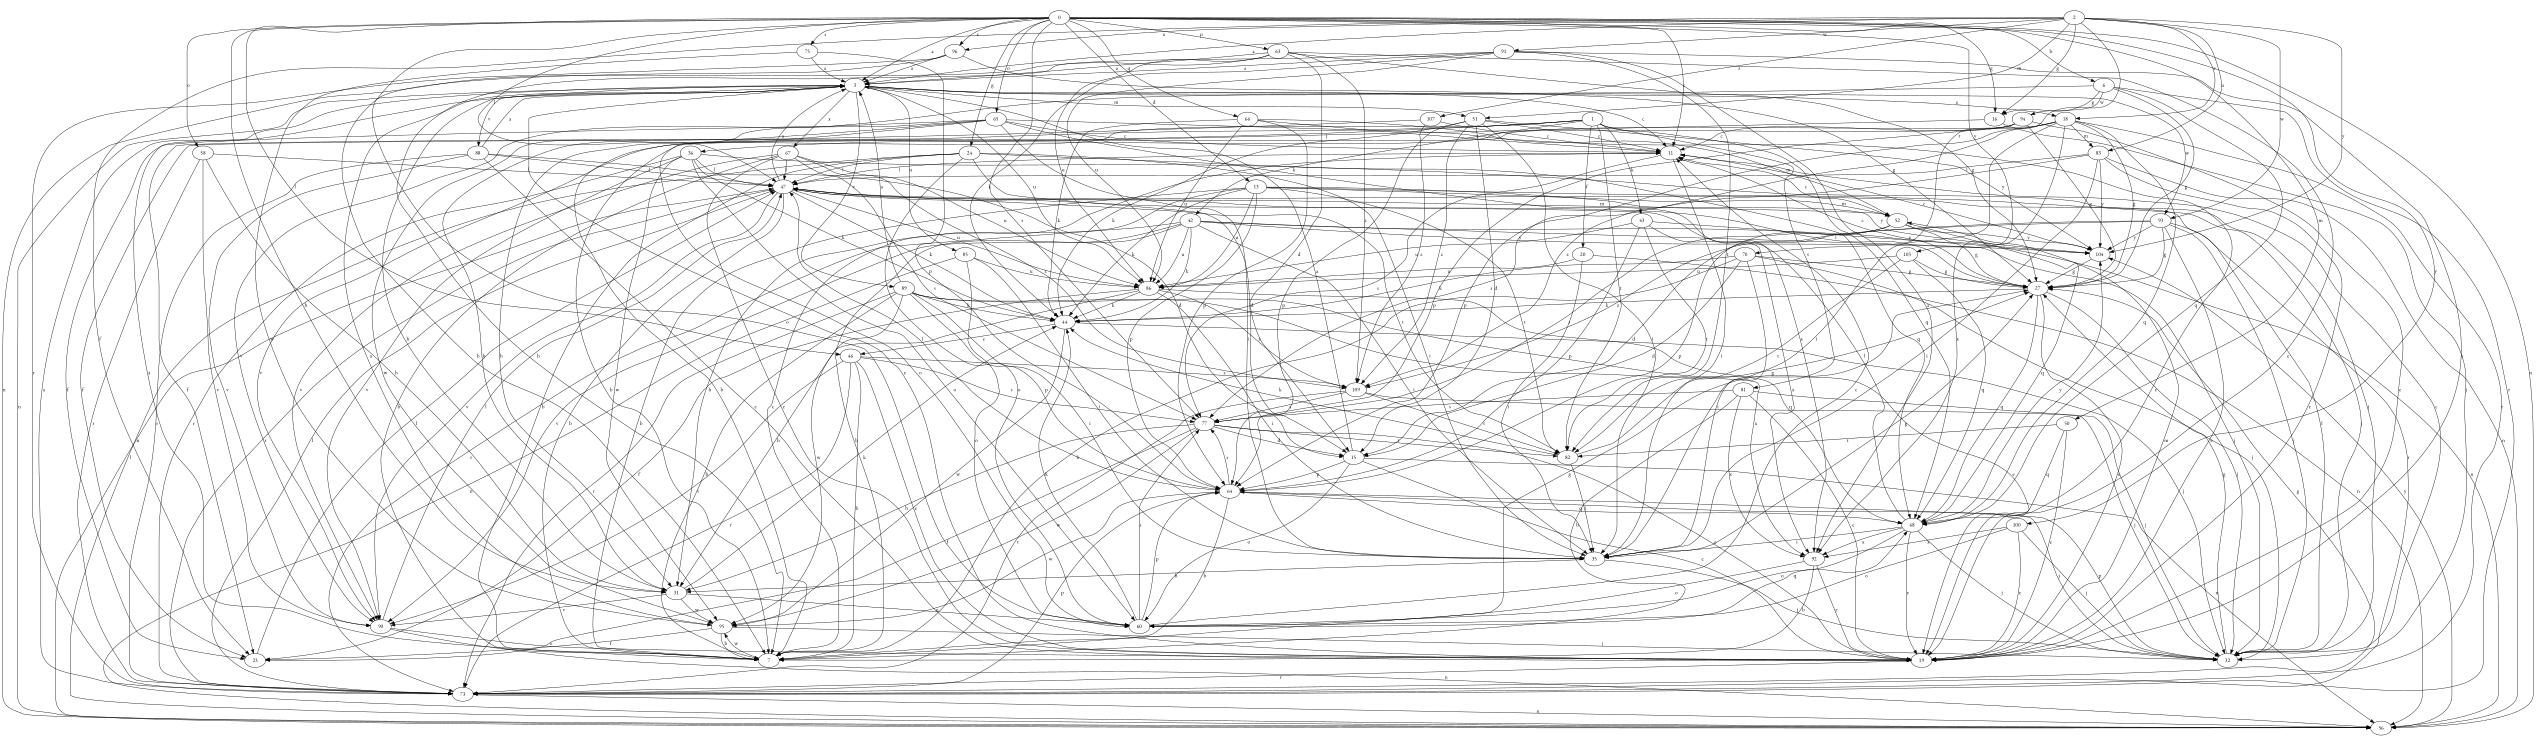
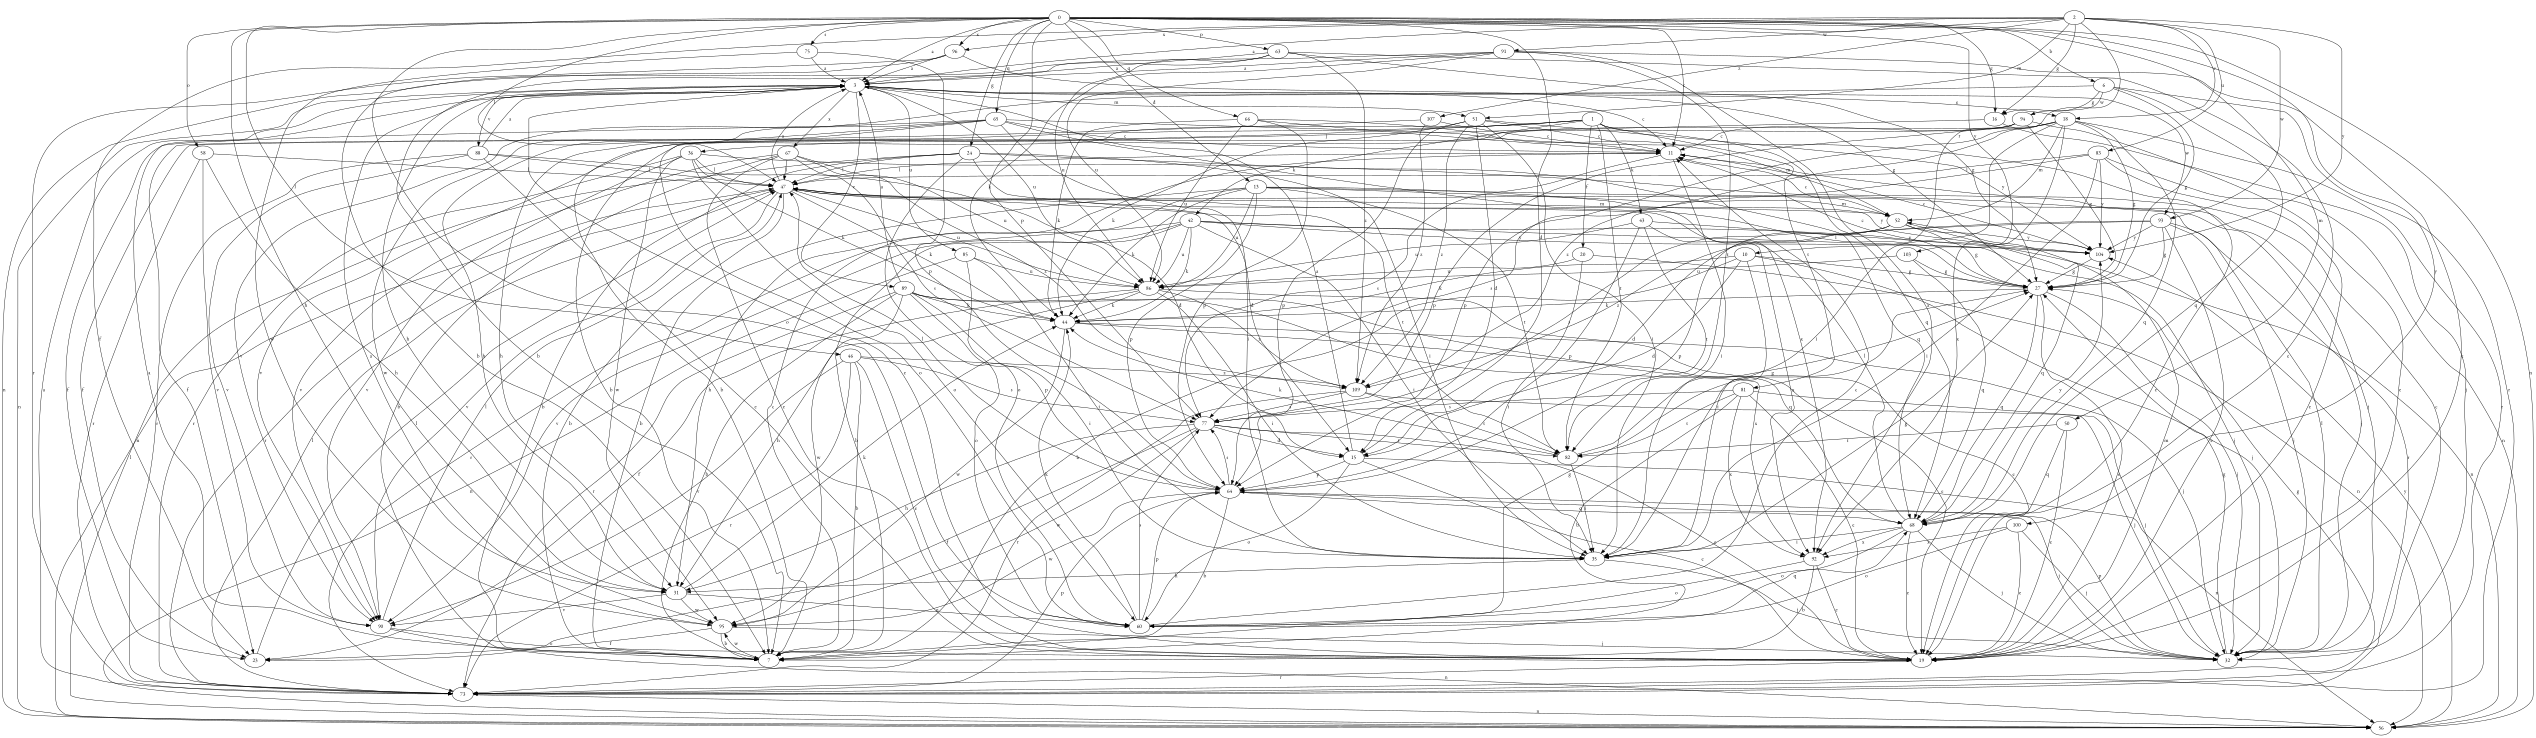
edge "0" -> "65": label "o" -> "q"
edge "18" -> "83": now "18" -> "52"
edge "0" -> "77": label "s" -> "p"
node "70": label "70" -> "10"
edge "63" -> "15": now "0" -> "15"
edge "44" -> "46": now "44" -> "19"
edge "103" -> "82": now "81" -> "82"
